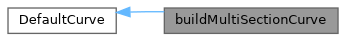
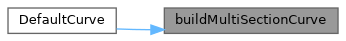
edge "buildMultiSectionCurve" -> "DefaultCurve": reversed
